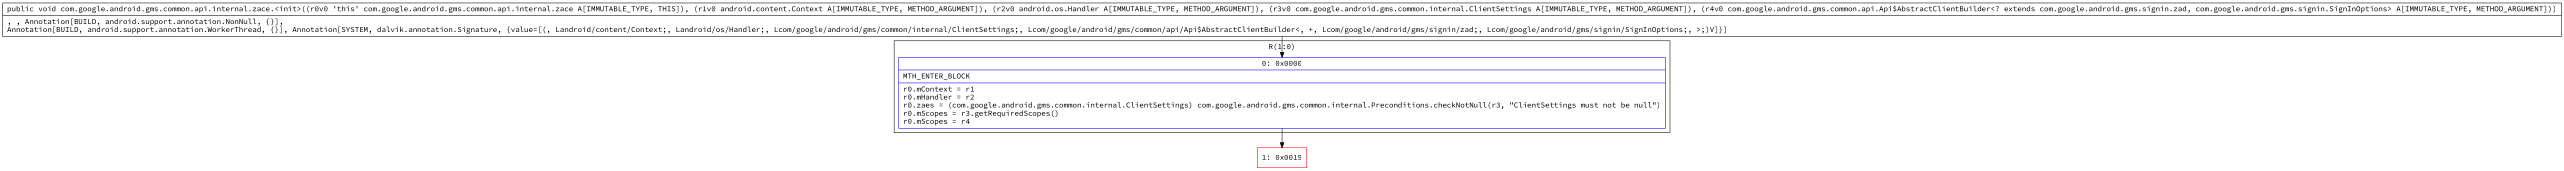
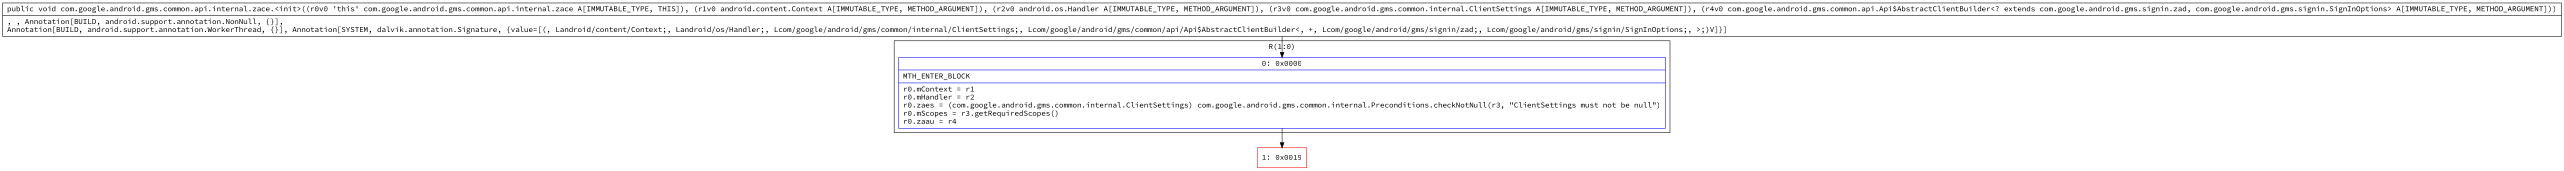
node "0: 0x0000": text "r0.mScopes = r4" -> "r0.zaau = r4"
